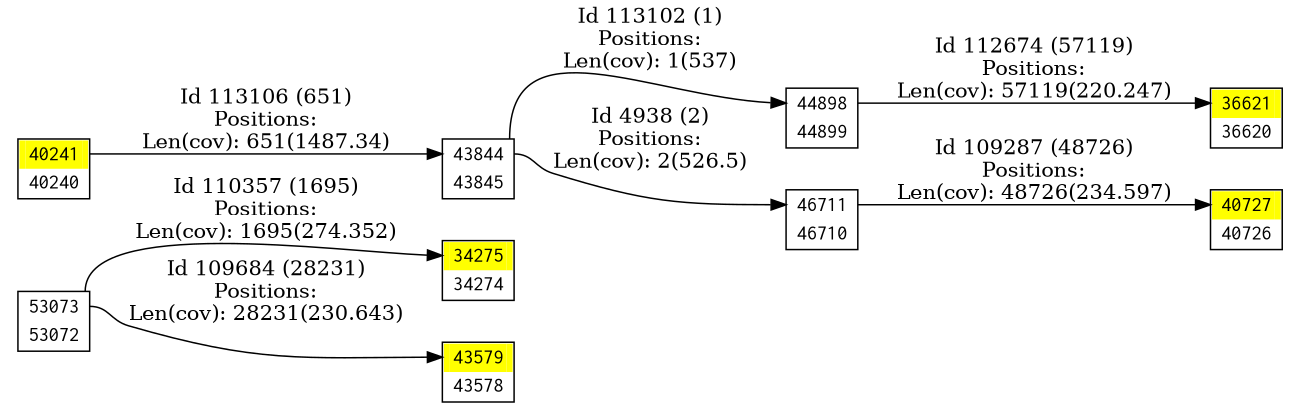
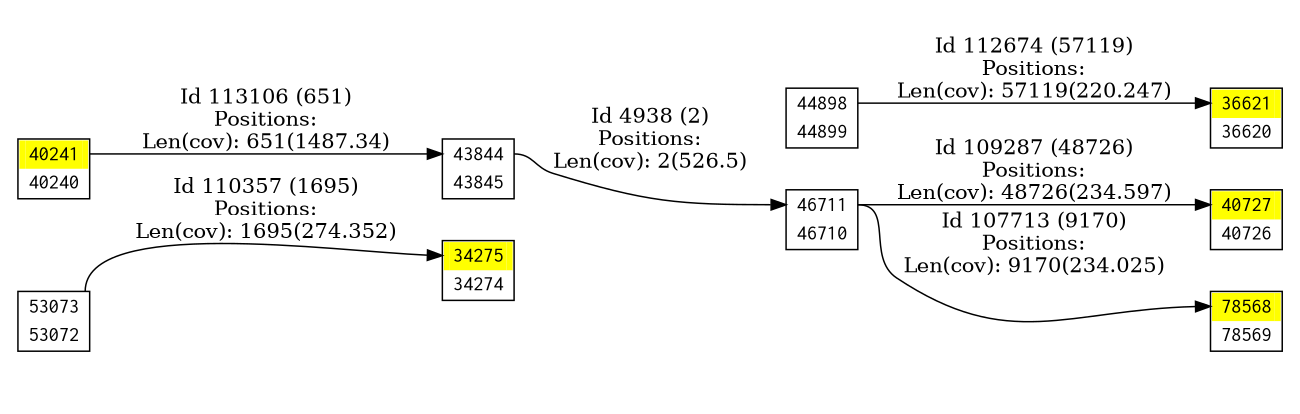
edge "43844" -> "44898": removed, label "Id 113102 (1) Positions: Len(cov): 1(537)"
node "78568": added
node "43579": removed
